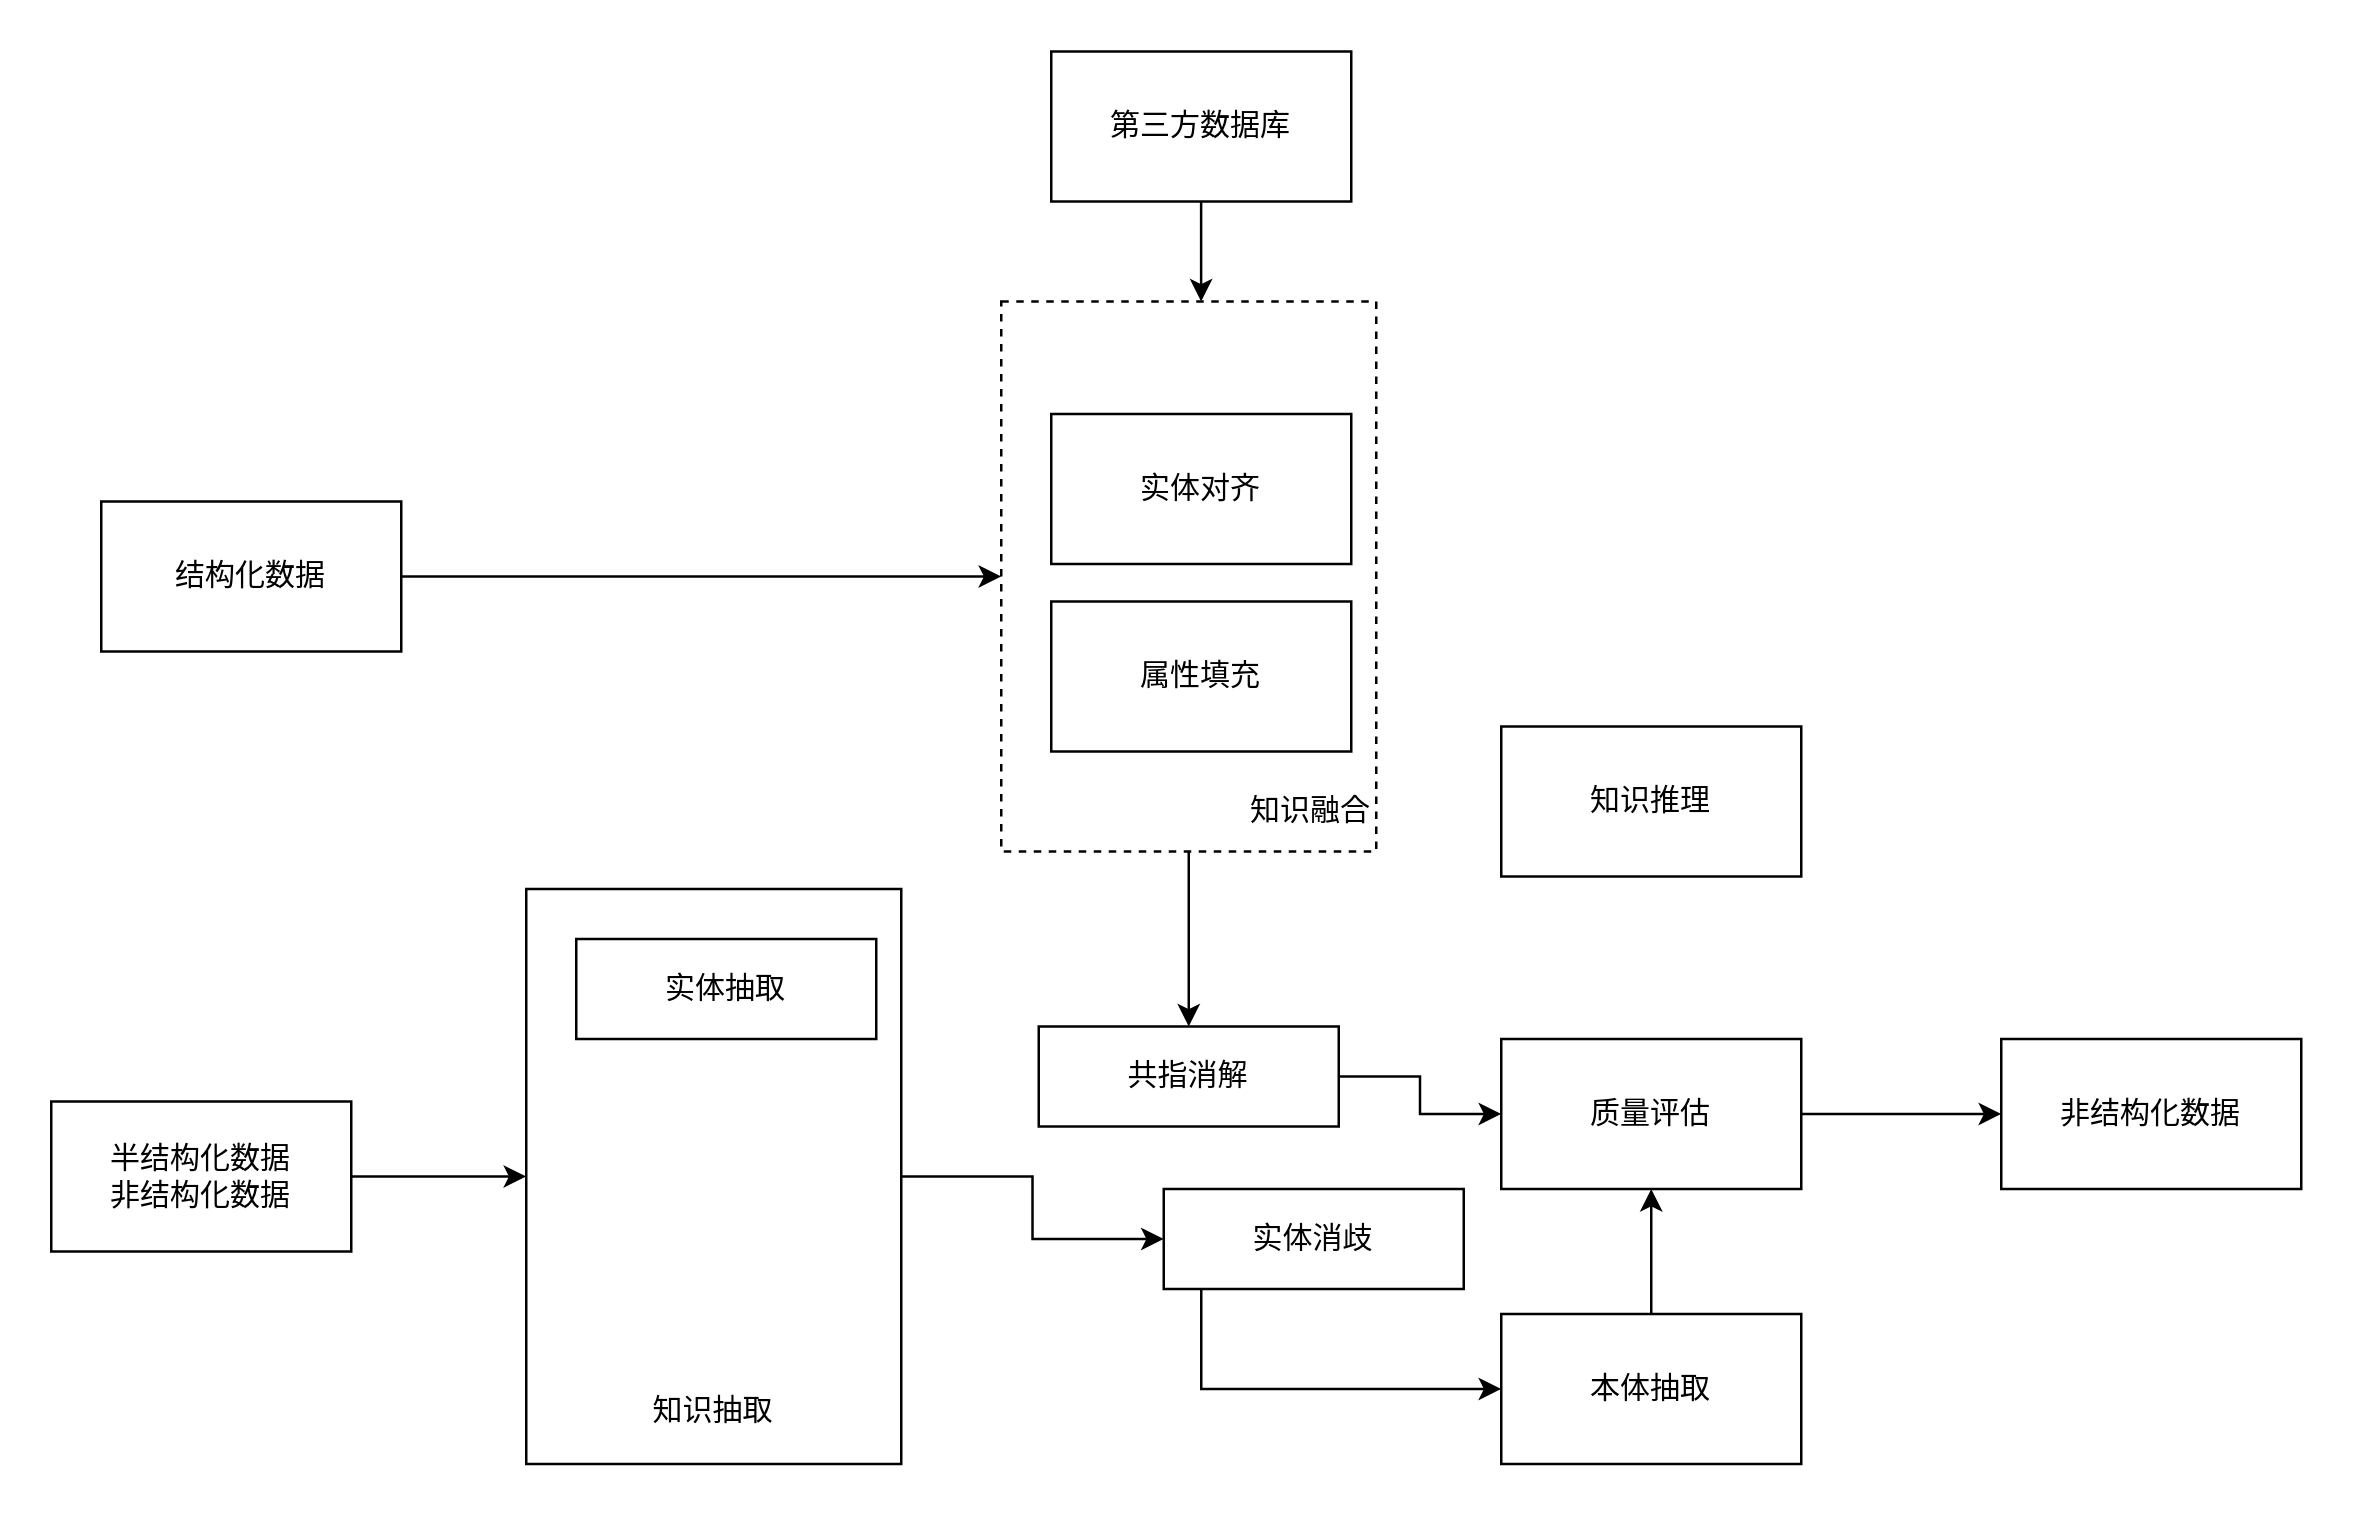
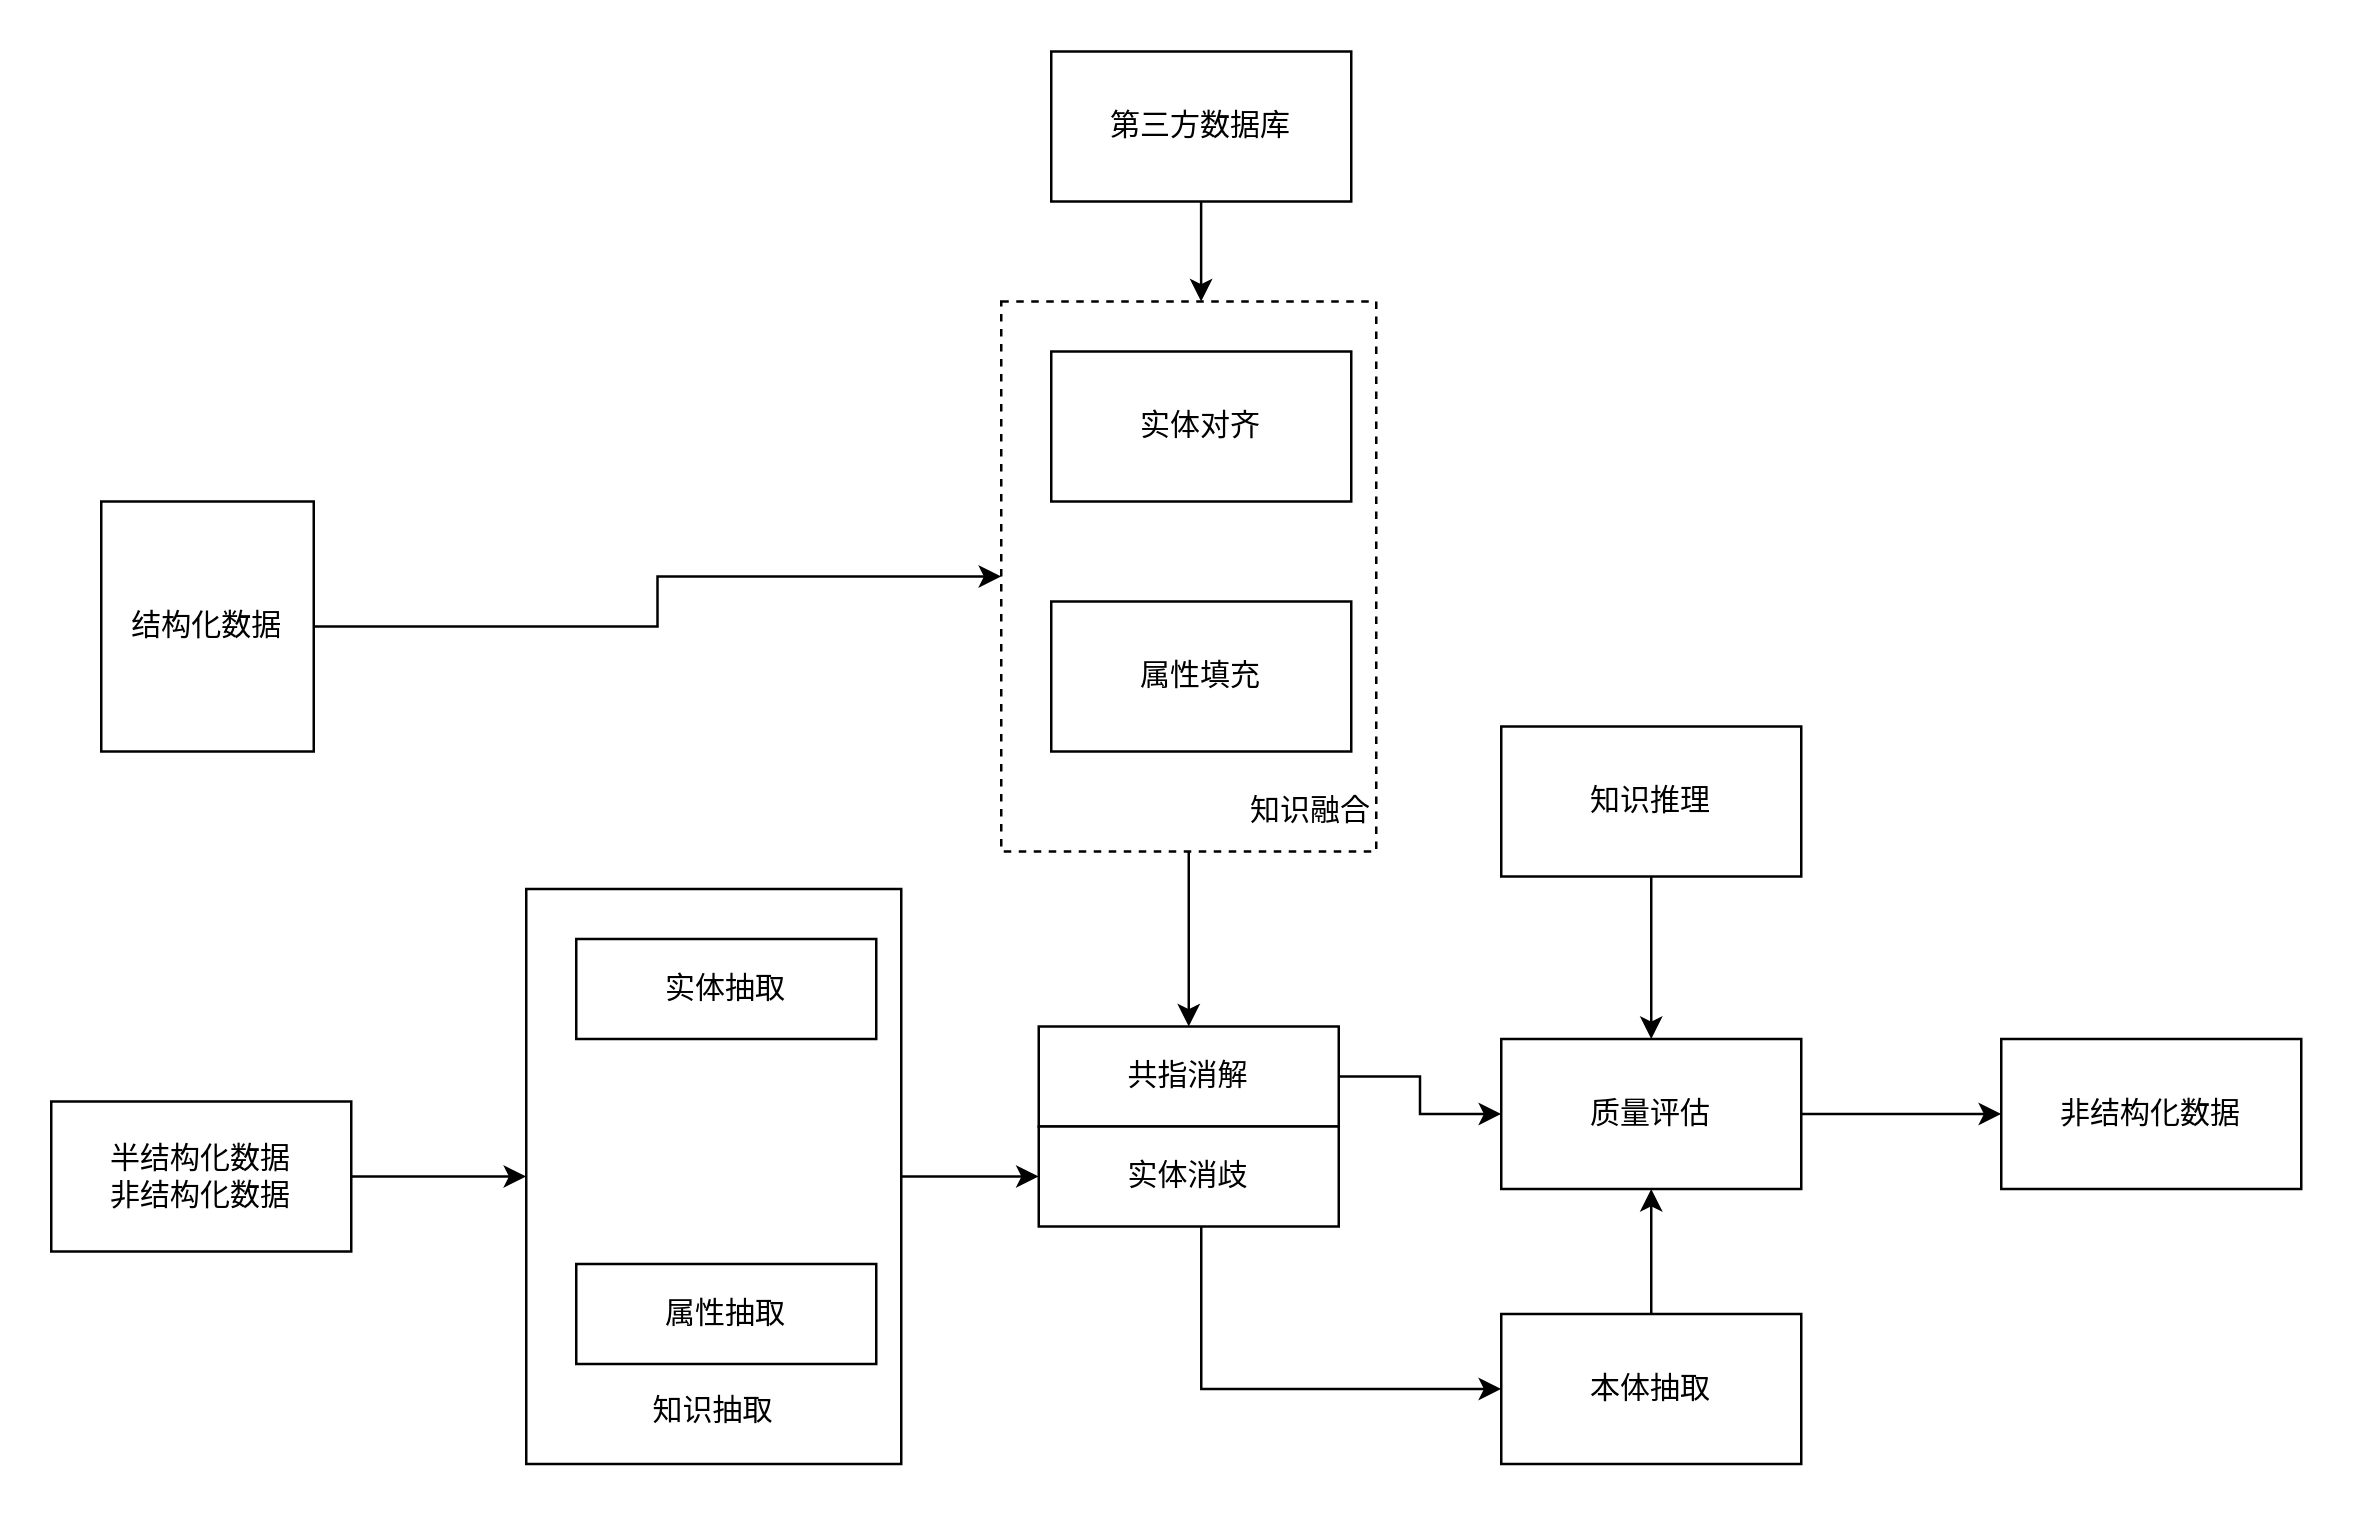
node "实体对齐": moved (1201, 489) -> (1201, 426)
node "结构化数据": size 300x150 -> 213x250
edge "知识推理" -> "质量评估": added
node "实体消歧": moved (1314, 1239) -> (1189, 1176)
node "属性抽取": added
